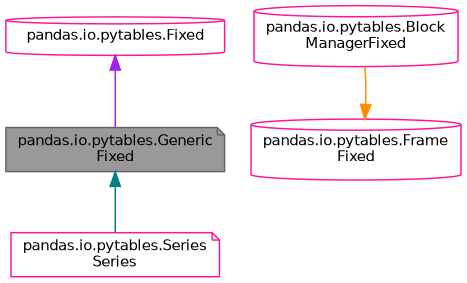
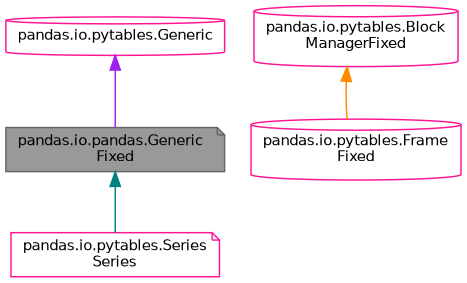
node "pandas.io.pytables.Fixed": label "pandas.io.pytables.Fixed" -> "pandas.io.pytables.Generic"
edge "pandas.io.pytables.Block ManagerFixed" -> "pandas.io.pytables.Frame Fixed": reversed
node "pandas.io.pytables.Generic Fixed": label "pandas.io.pytables.Generic Fixed" -> "pandas.io.pandas.Generic Fixed"
